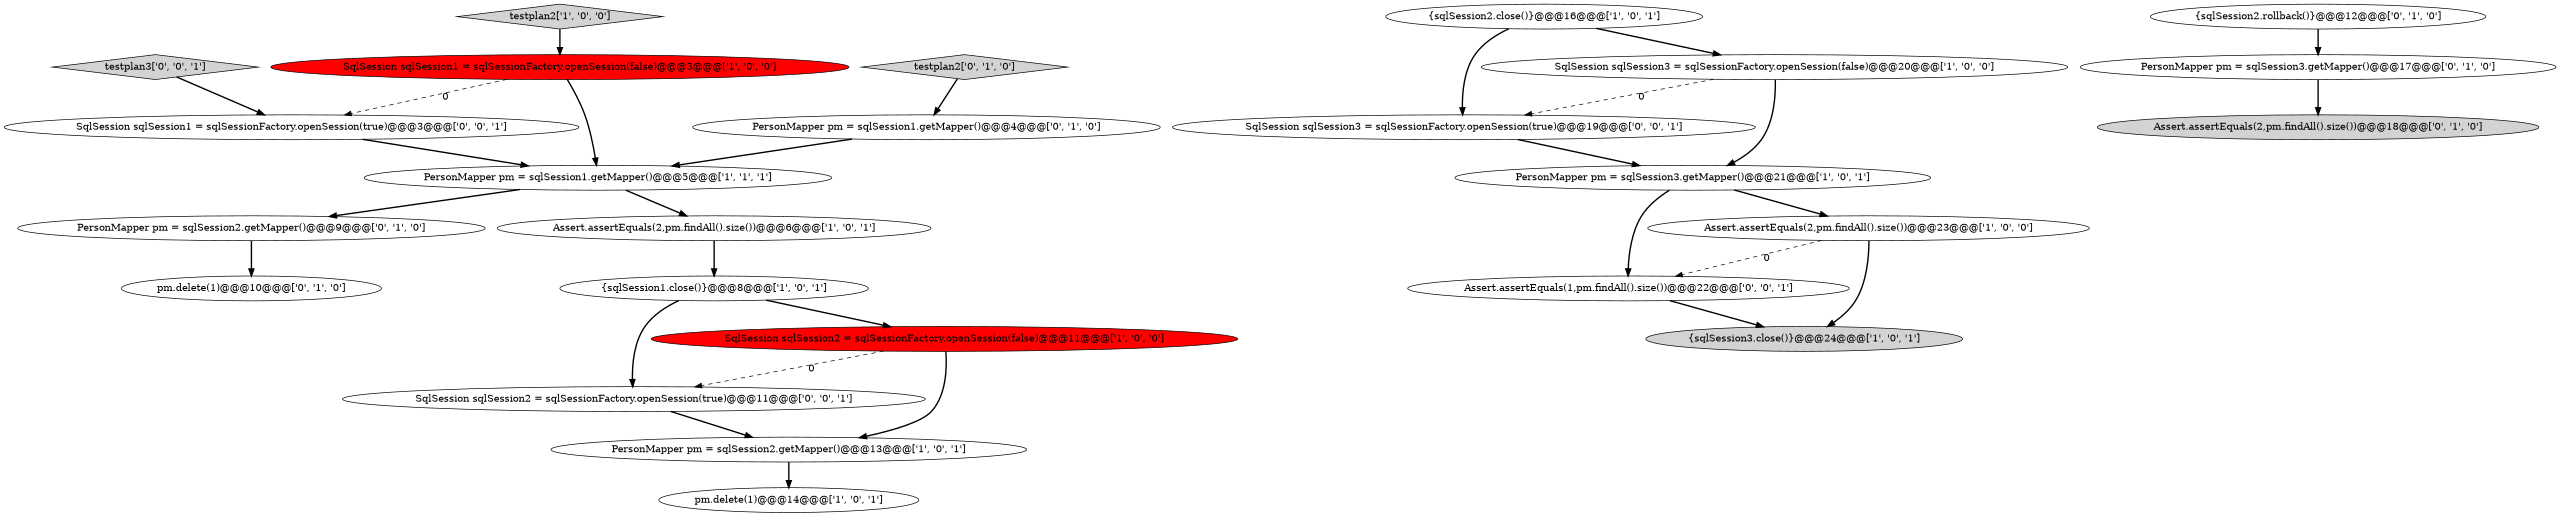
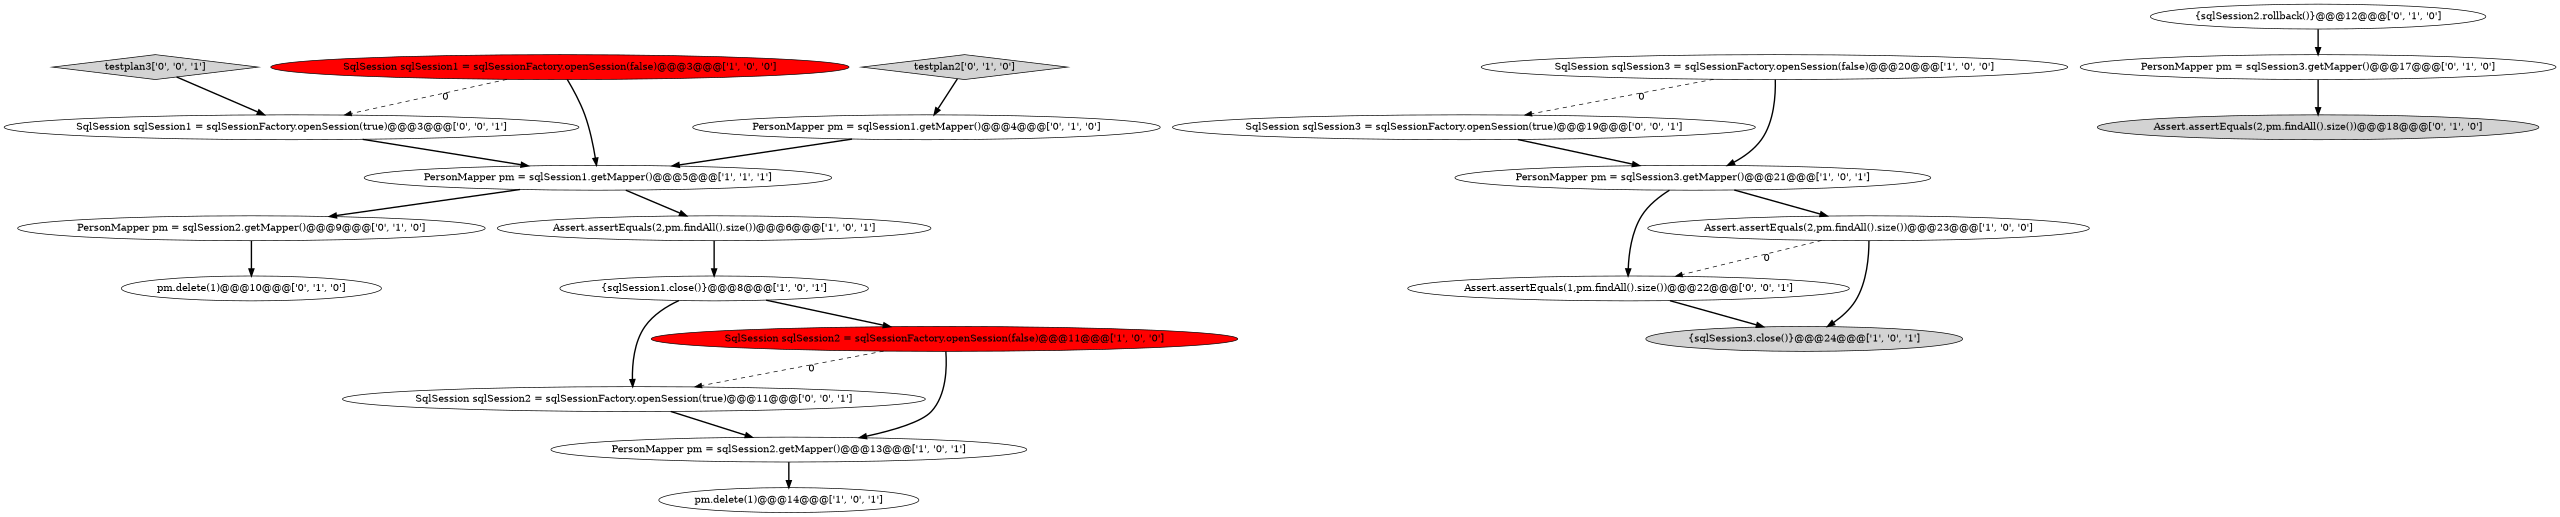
node "testplan2['1', '0', '0']": removed
node "{sqlSession2.close()}@@@16@@@['1', '0', '1']": removed
